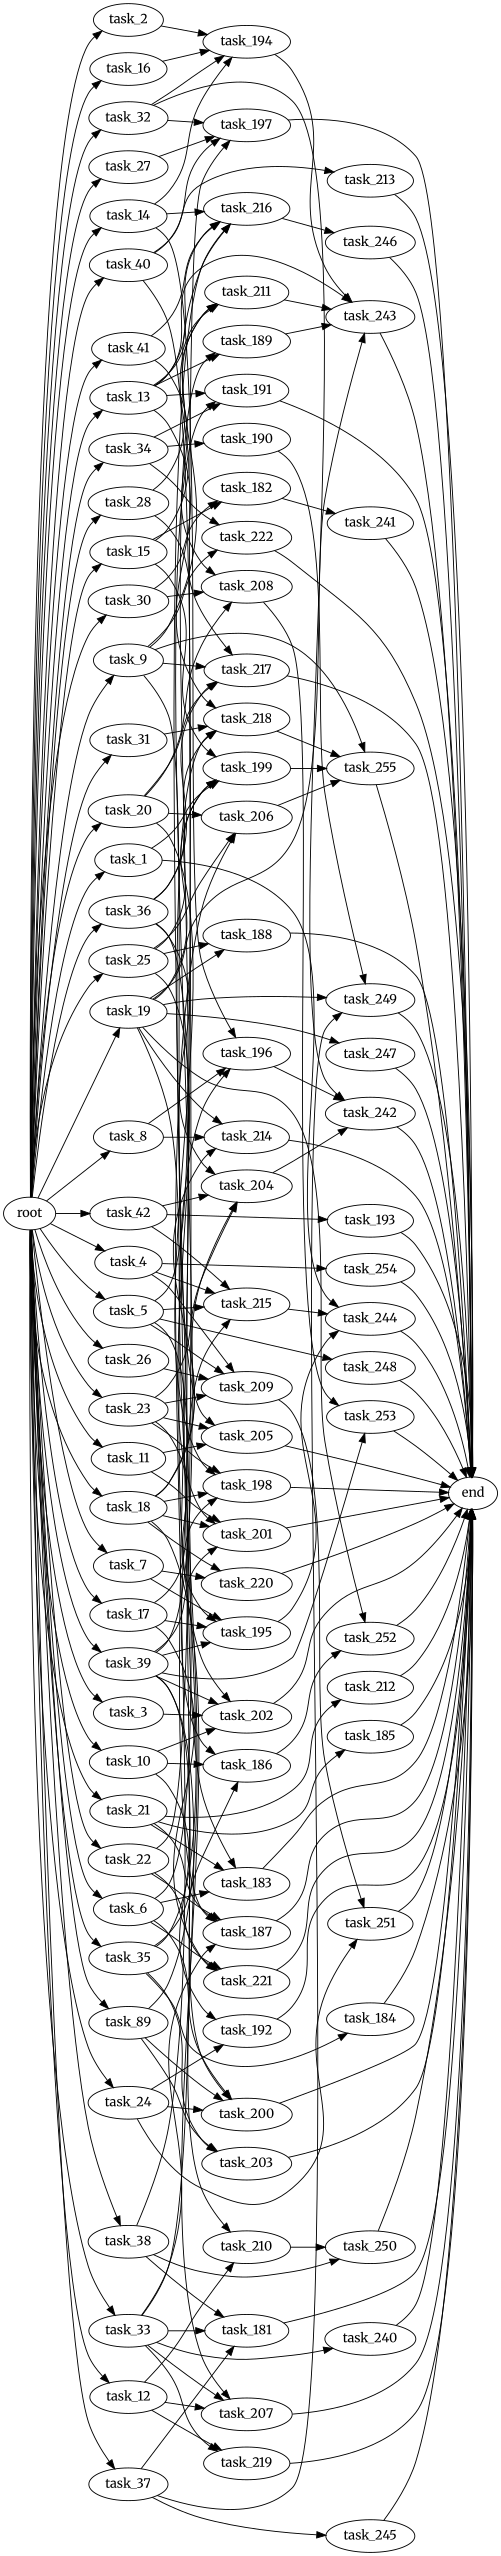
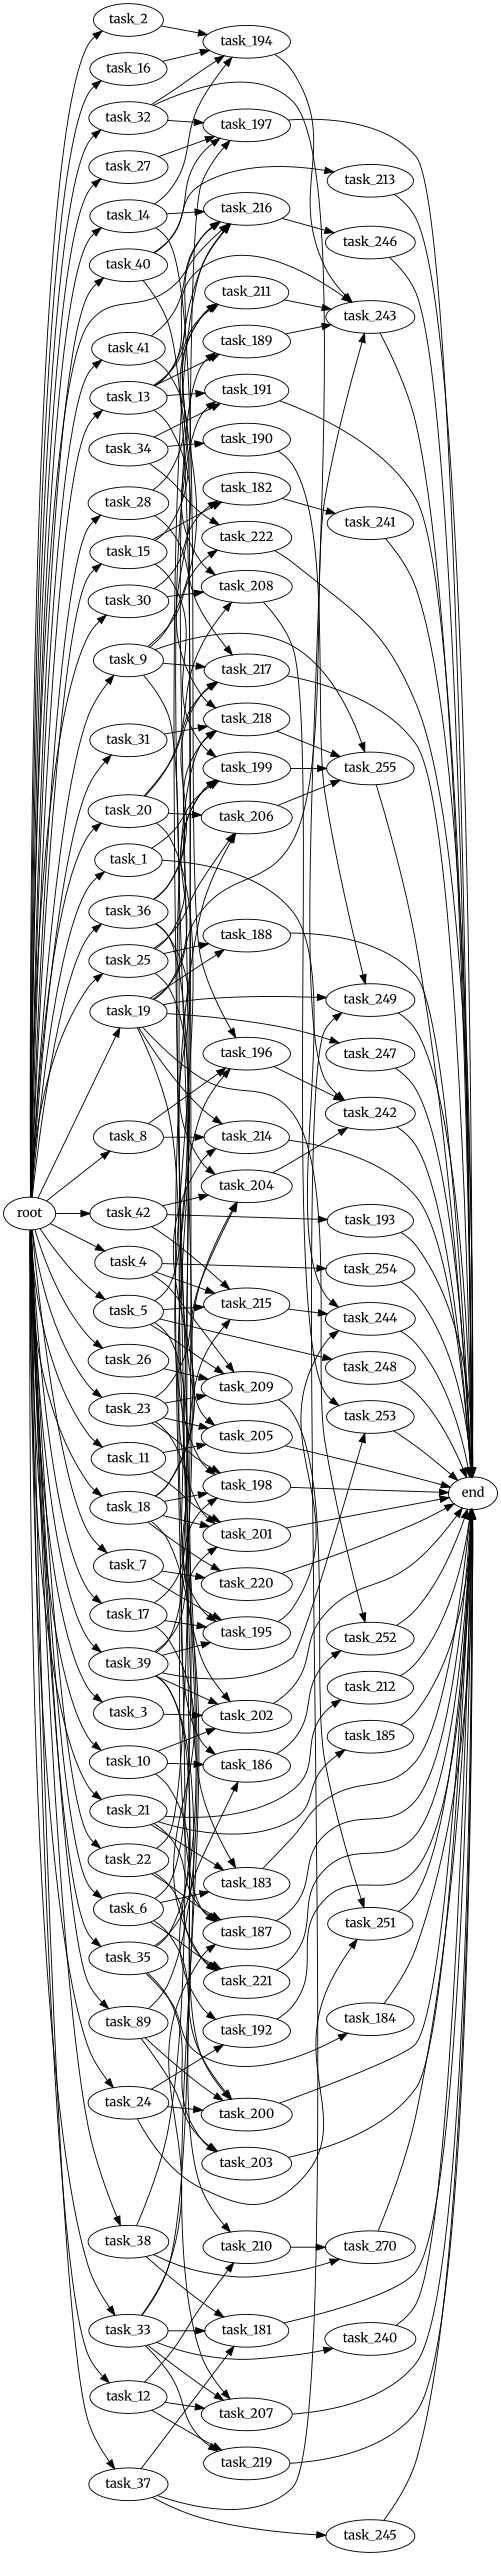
edge "root" -> "task_34": now "root" -> "task_216"
node "task_250": label "task_250" -> "task_270"
